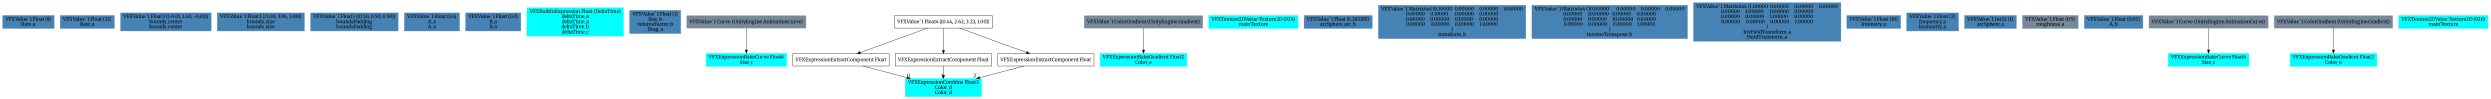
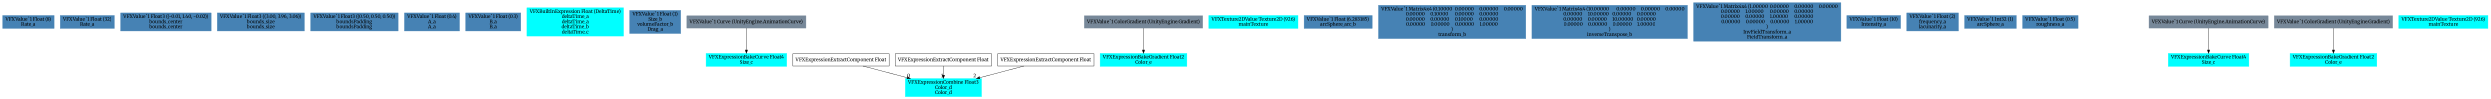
node "VFXValue`1 Float4 ((0.44, 2.62, 3.23, 1.00))": removed
node "VFXValue`1 Float (0.5) roughness_a": fillcolor lightslategray -> steelblue
node "VFXValue`1 Float (0.05) A_b": removed
